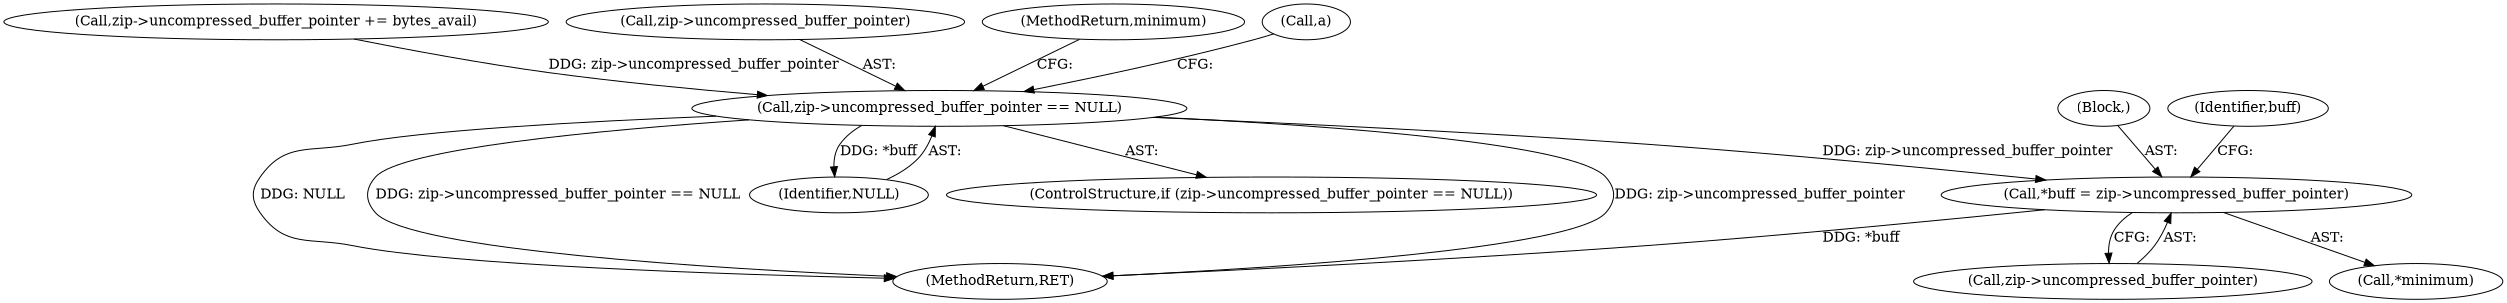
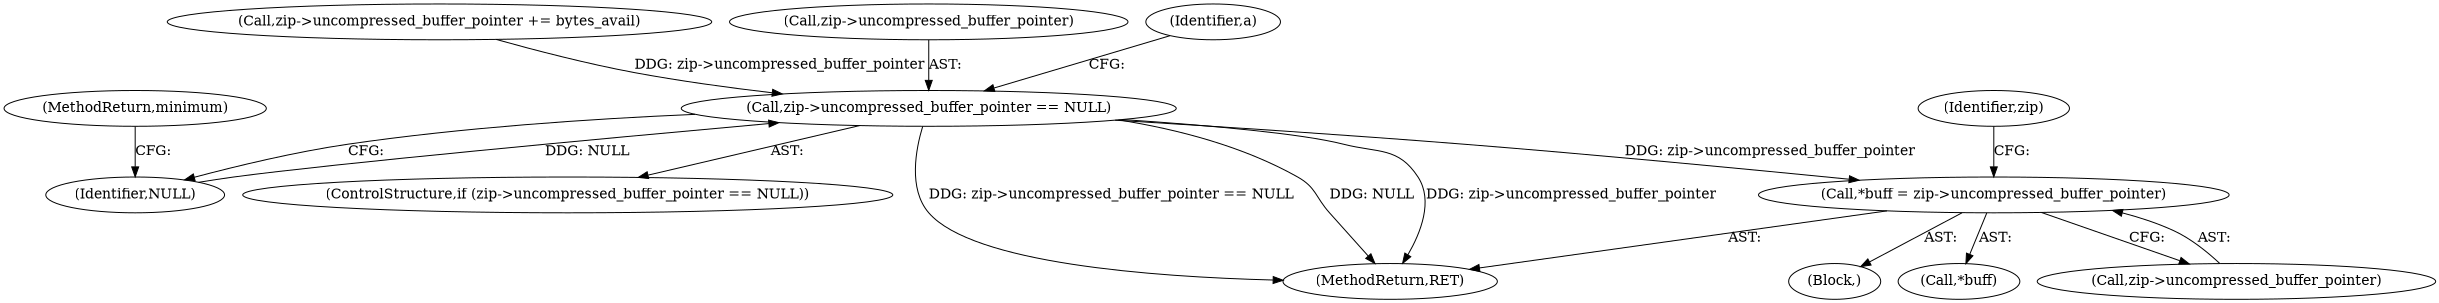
node "(Call,a)": label "(Call,a)" -> "(Identifier,a)"
edge "(MethodReturn,minimum)" -> "(Call,zip->uncompressed_buffer_pointer == NULL)": now "(MethodReturn,minimum)" -> "(Identifier,NULL)"
node "(Identifier,buff)": label "(Identifier,buff)" -> "(Identifier,zip)"
edge "(Block,)" -> "(Call,*buff = zip->uncompressed_buffer_pointer)": reversed
edge "(Call,zip->uncompressed_buffer_pointer == NULL)" -> "(Identifier,NULL)": label "DDG: *buff" -> "CFG: "
edge "(Identifier,NULL)" -> "(Call,zip->uncompressed_buffer_pointer == NULL)": label "AST: " -> "DDG: NULL"
edge "(Call,*buff = zip->uncompressed_buffer_pointer)" -> "(MethodReturn,RET)": label "DDG: *buff" -> "AST: "
node "(Call,*minimum)": label "(Call,*minimum)" -> "(Call,*buff)"
